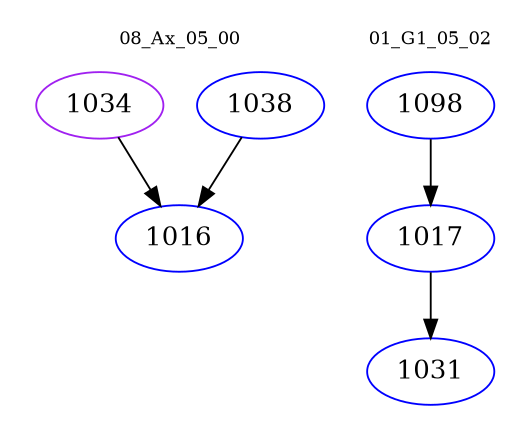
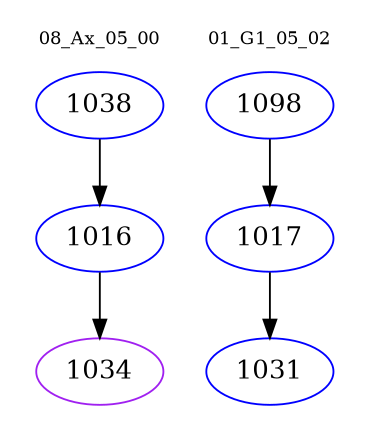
edge "1034" -> "1016": reversed
